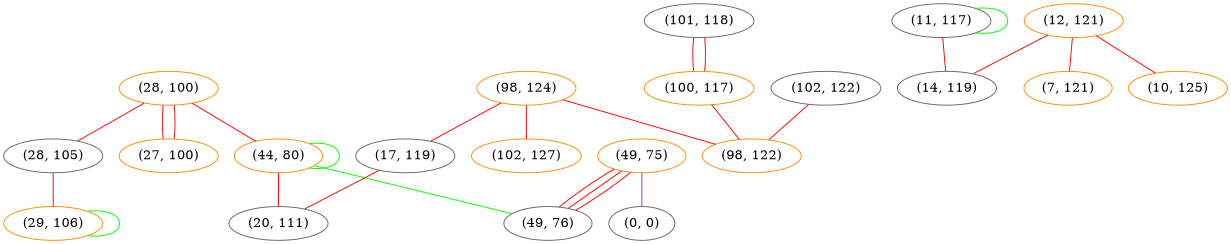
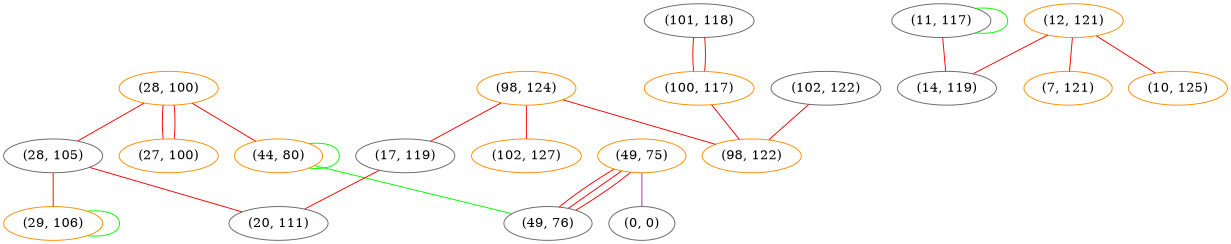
edge "(44, 80)" -- "(20, 111)": now "(28, 105)" -- "(20, 111)"
